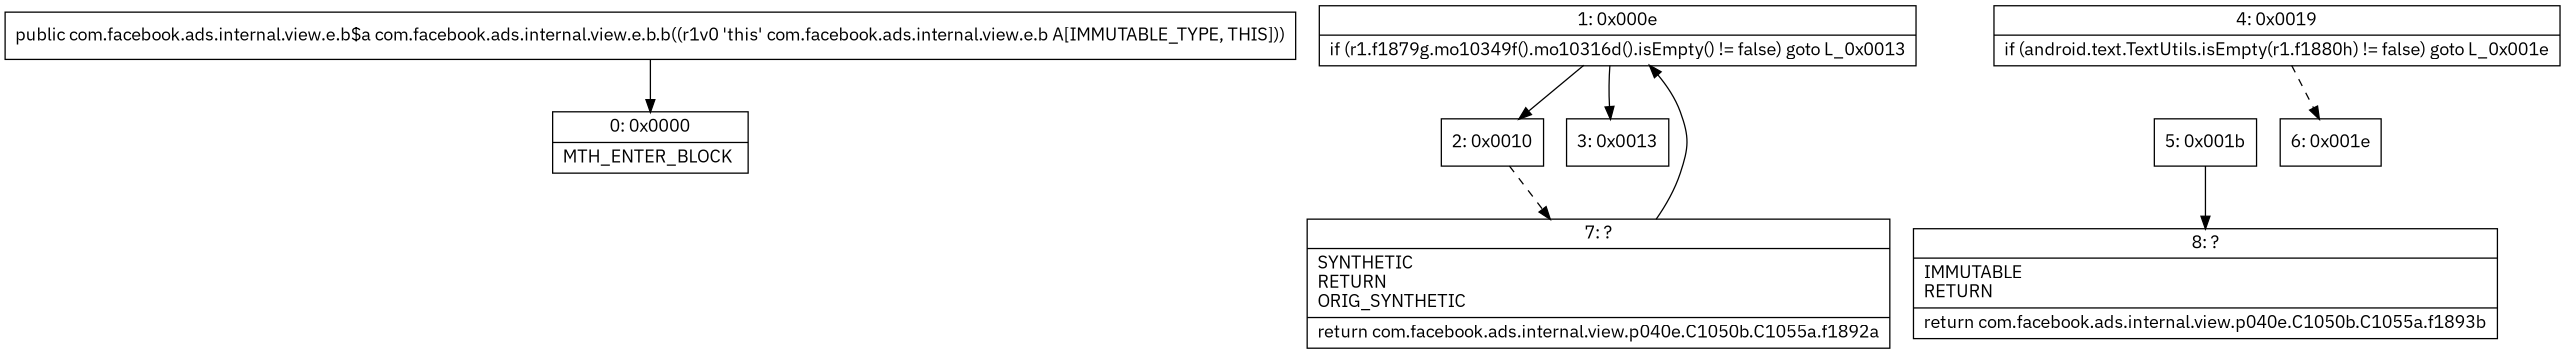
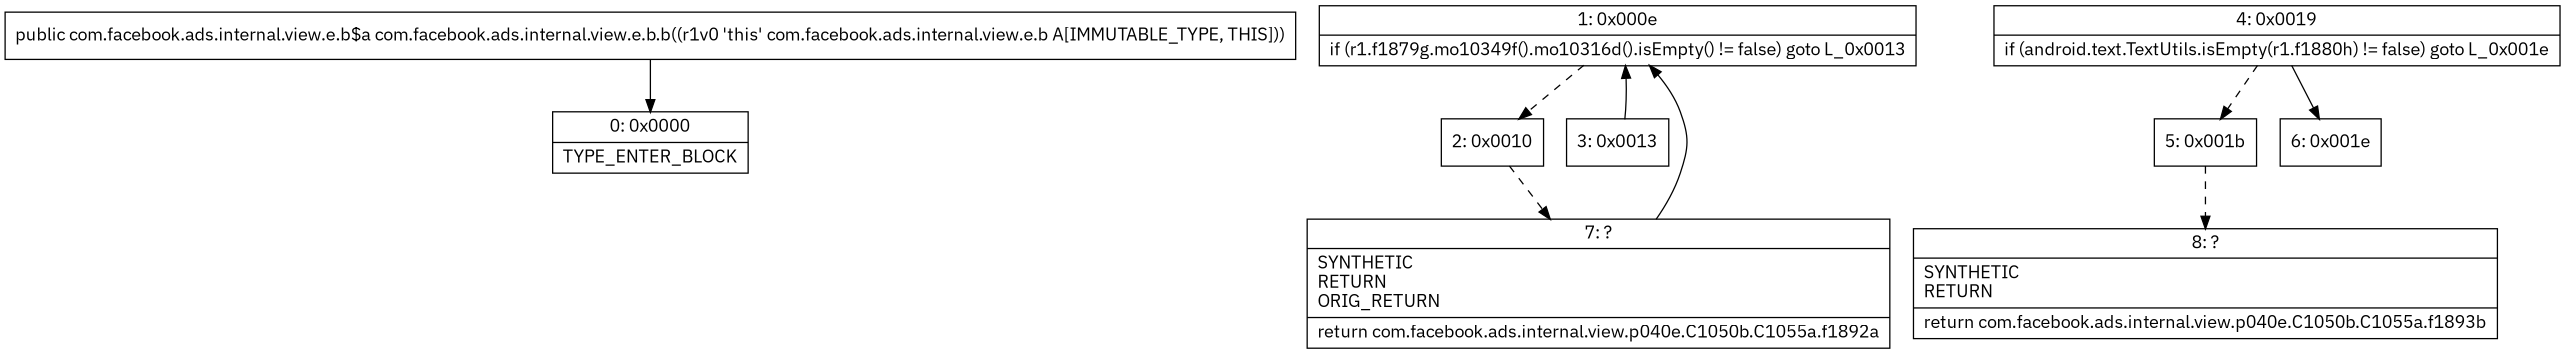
edge "1: 0x000e" -> "3: 0x0013": reversed
edge "4: 0x0019" -> "5: 0x001b": added
edge "4: 0x0019" -> "6: 0x001e": style dashed -> solid
edge "1: 0x000e" -> "2: 0x0010": style solid -> dashed
node "0: 0x0000": text "MTH_ENTER_BLOCK" -> "TYPE_ENTER_BLOCK"
edge "5: 0x001b" -> "8: ?": style solid -> dashed
node "8: ?": text "IMMUTABLE" -> "SYNTHETIC"
node "7: ?": text "ORIG_SYNTHETIC" -> "ORIG_RETURN"
